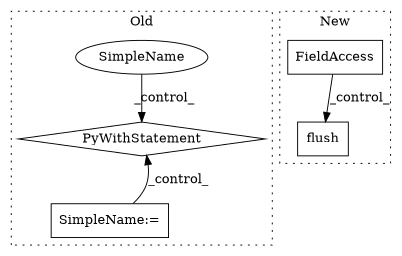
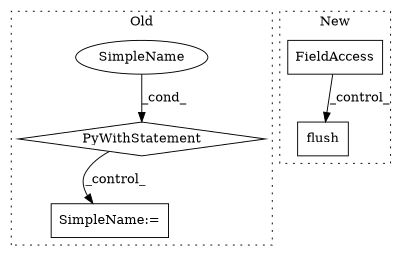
edge "SimpleName" -> "PyWithStatement": label "_control_" -> "_cond_"
edge "SimpleName:=" -> "PyWithStatement": reversed
